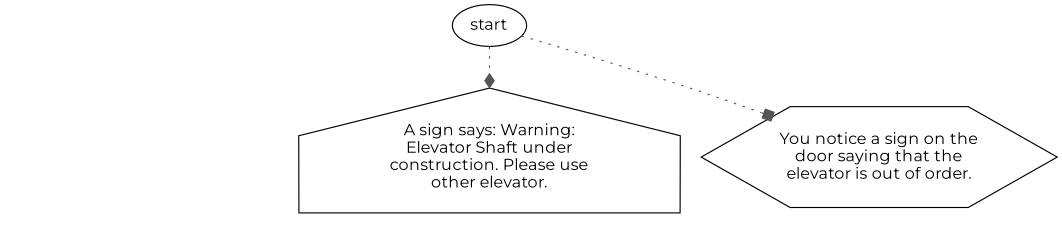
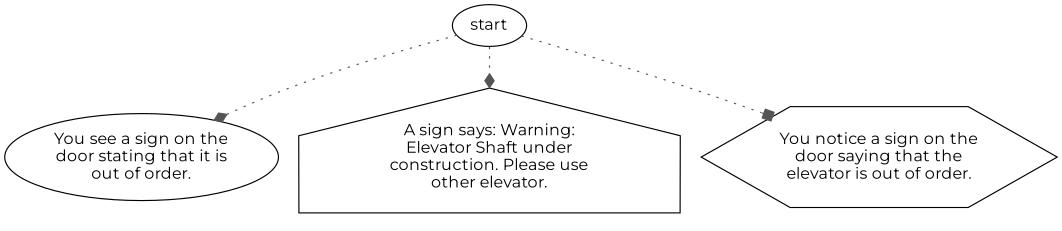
node "You see a sign on the door stating that it is out of order.": added
